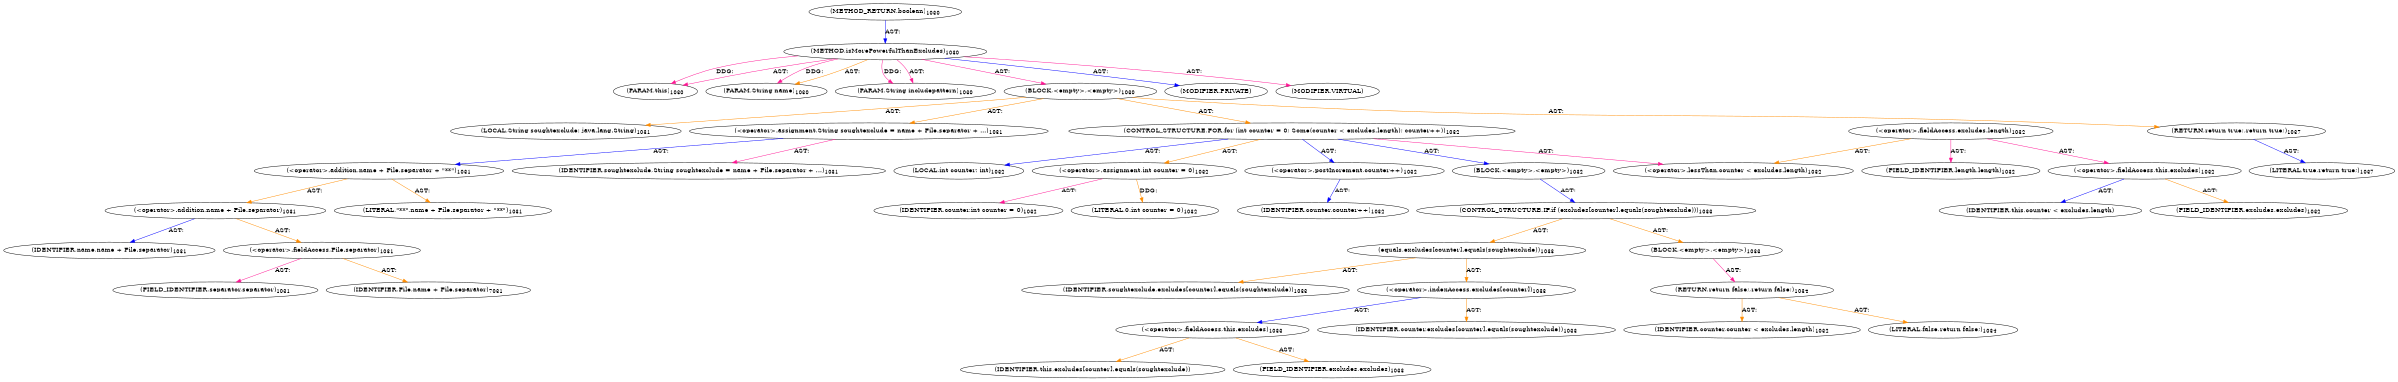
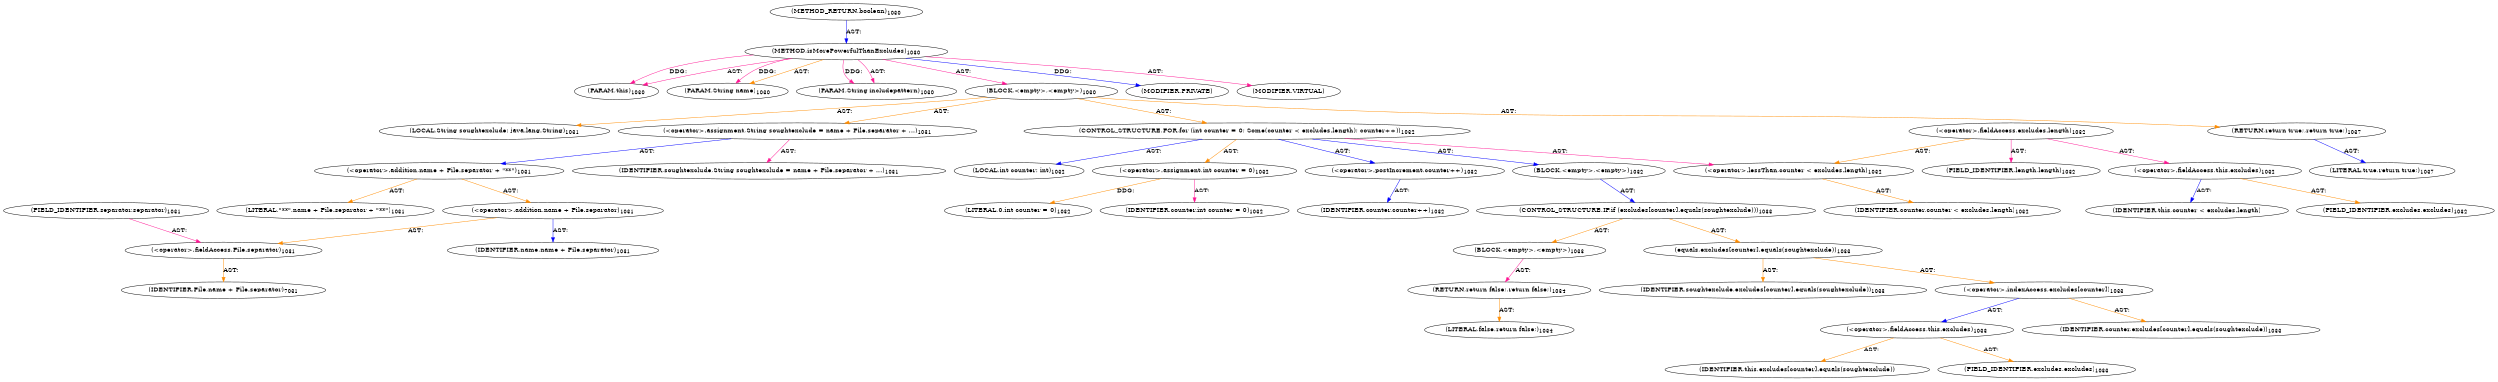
edge "(METHOD,isMorePowerfulThanExcludes)" -> "(MODIFIER,PRIVATE)": label "AST: " -> "DDG: "
edge "(<operator>.fieldAccess,File.separator)" -> "(FIELD_IDENTIFIER,separator,separator)": reversed
edge "(RETURN,return false;,return false;)" -> "(IDENTIFIER,counter,counter < excludes.length)": now "(<operator>.lessThan,counter < excludes.length)" -> "(IDENTIFIER,counter,counter < excludes.length)"
